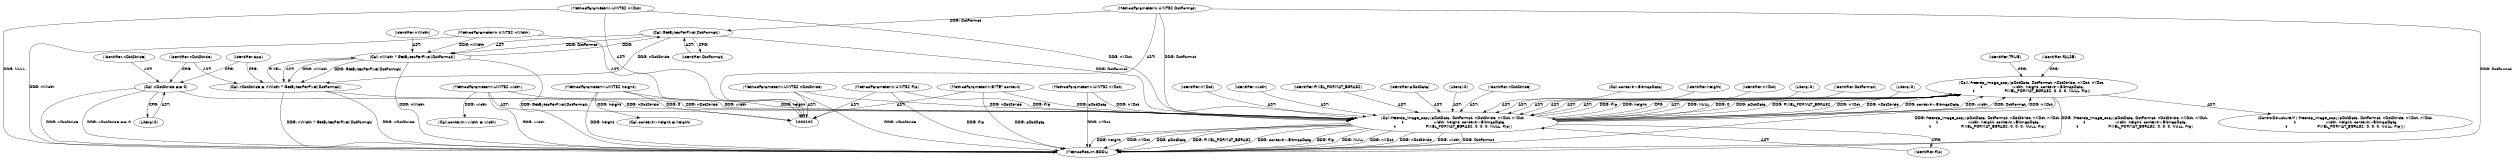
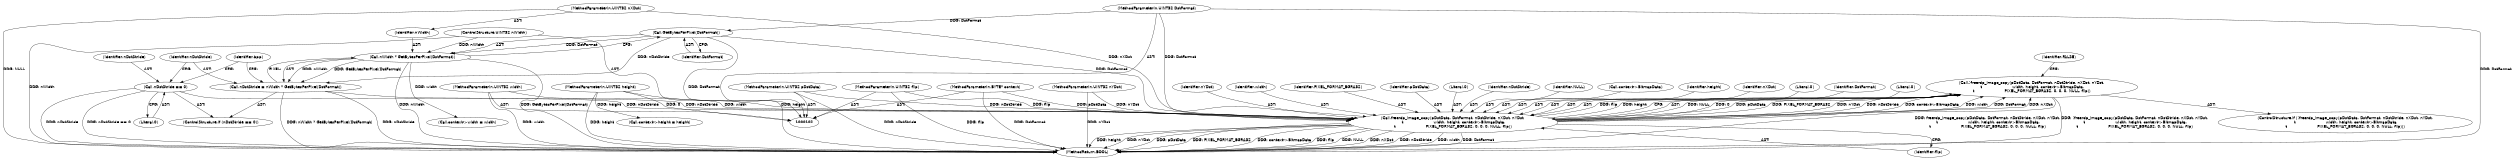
node "(MethodParameterIn,UINT32 nWidth)": label "(MethodParameterIn,UINT32 nWidth)" -> "(ControlStructure,UINT32 nWidth)"
edge "(Call,nWidth * GetBytesPerPixel(DstFormat))" -> "(Call,GetBytesPerPixel(DstFormat))": label "DDG: " -> "CFG: "
node "(Identifier,TRUE)": removed
edge "(MethodParameterIn,UINT32 nXDst)" -> "1000102": now "(MethodParameterIn,UINT32 nXDst)" -> "(Identifier,nWidth)"
node "(MethodParameterIn,UINT32 nDstStride)": label "(MethodParameterIn,UINT32 nDstStride)" -> "(MethodParameterIn,UINT32 pDstData)"
node "(Identifier,NULL)": added
edge "(MethodParameterIn,UINT32 width)" -> "(Call,context->width = width)": now "(Call,nWidth * GetBytesPerPixel(DstFormat))" -> "(Call,context->width = width)"
node "(ControlStructure,if (nDstStride == 0))": added
edge "(MethodParameterIn,BYTE* context)" -> "(MethodReturn,BOOL)": label "DDG: pDstData" -> "DDG: DstFormat"
edge "(Call,GetBytesPerPixel(DstFormat))" -> "(MethodReturn,BOOL)": added, label "DDG: DstFormat"
